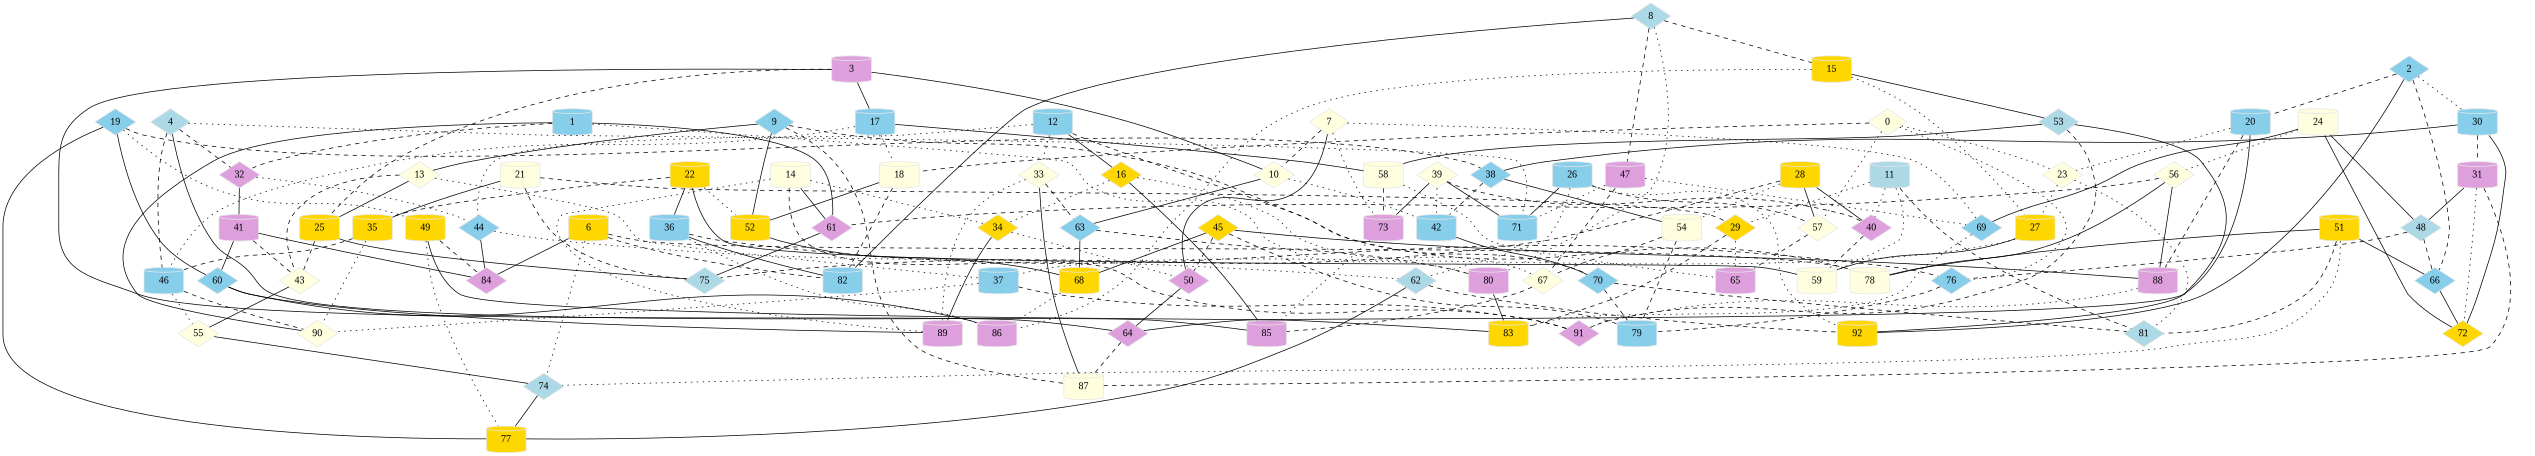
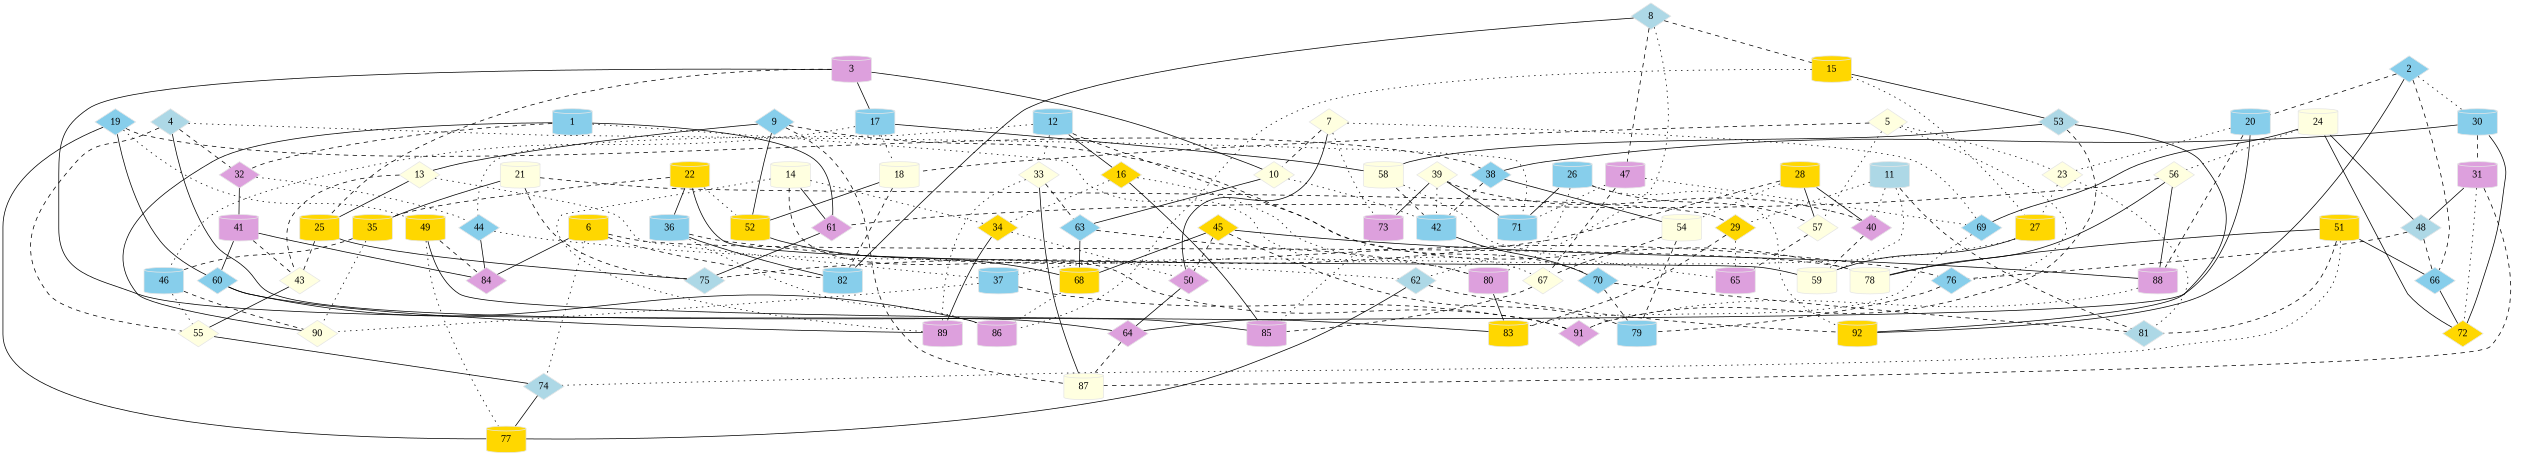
node "0": label "0" -> "5"
edge "4" -- "46": now "4" -- "55"
edge "58" -- "73": now "58" -- "42"
